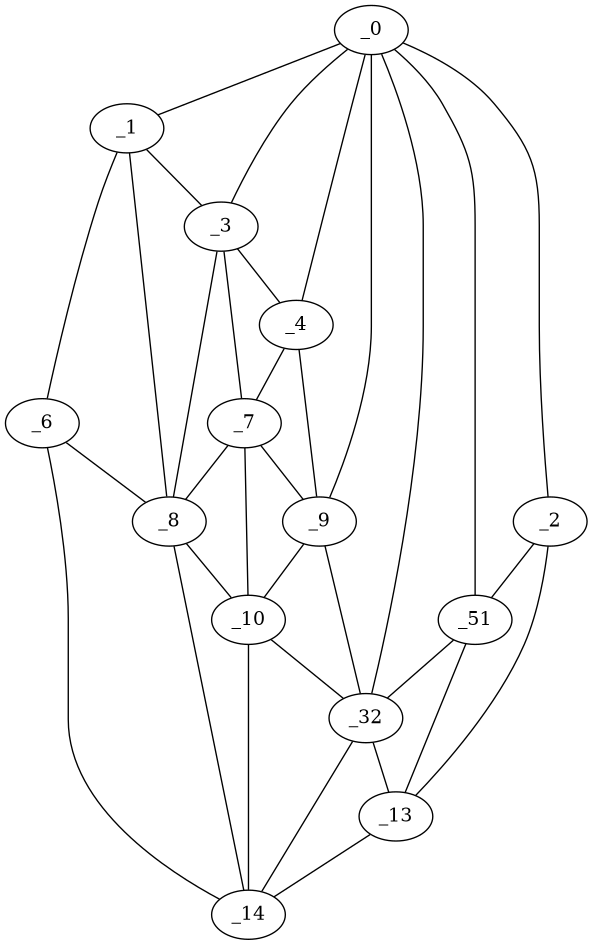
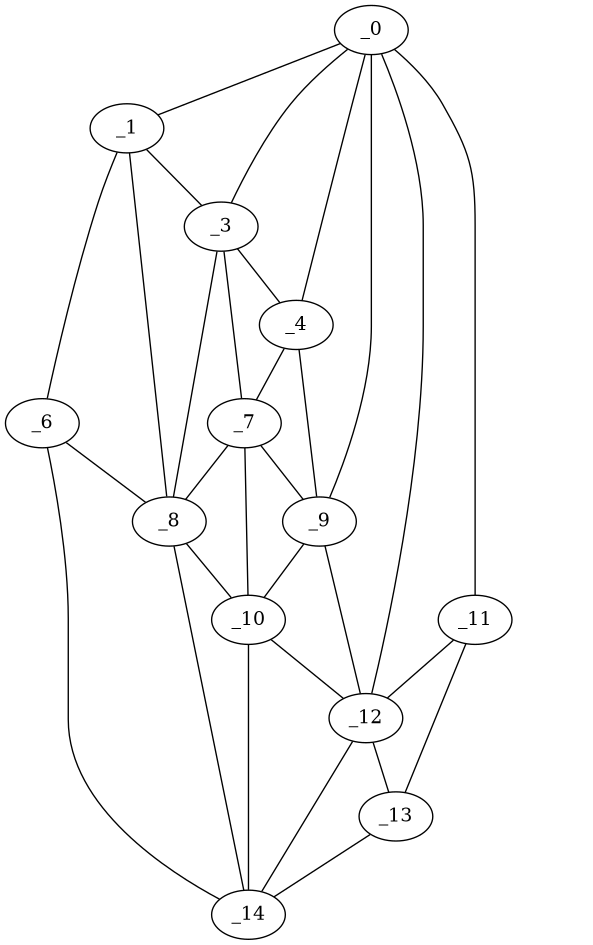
node "_2": removed
node "_51": label "_51" -> "_11"
node "_32": label "_32" -> "_12"
